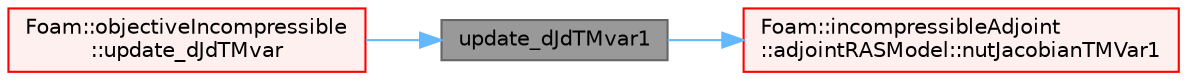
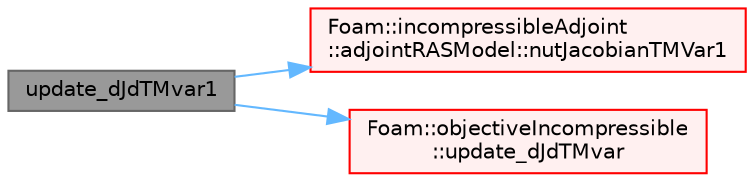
edge "Foam::objectiveIncompressible ::update_dJdTMvar" -> "update_dJdTMvar1": reversed
